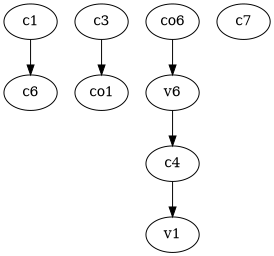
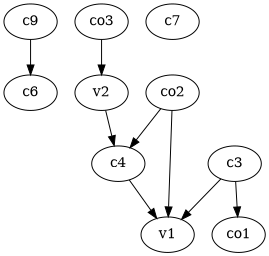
node "c1": label "c1" -> "c9"
node "co6": label "co6" -> "co3"
node "co2": added
node "v6": label "v6" -> "v2"
edge "c3" -> "v1": added
